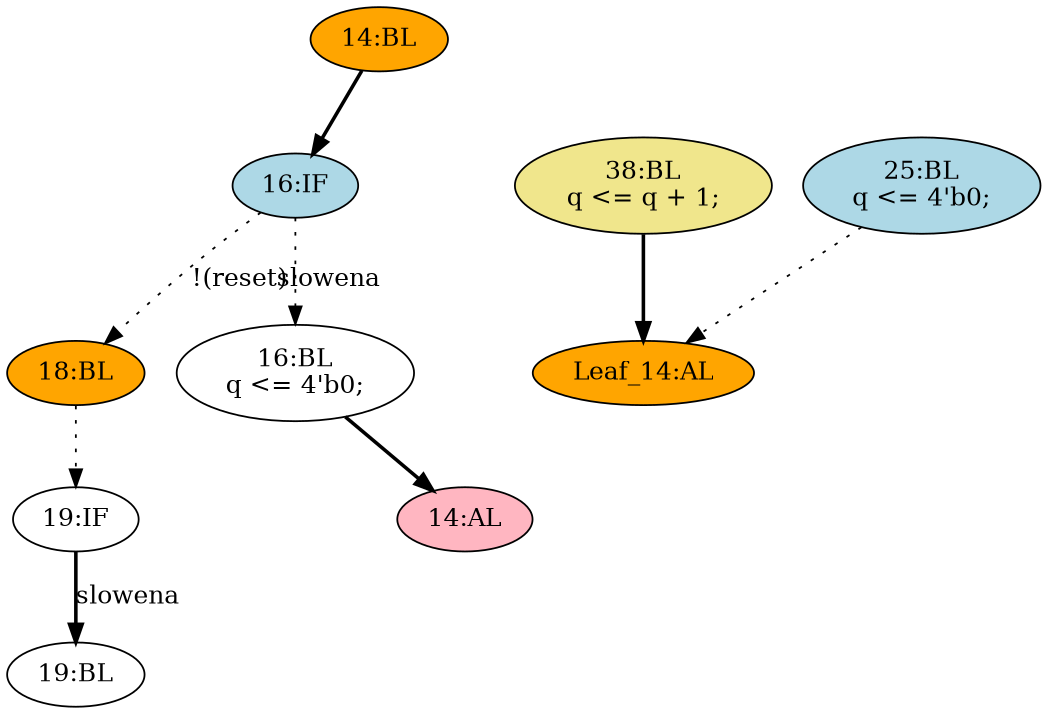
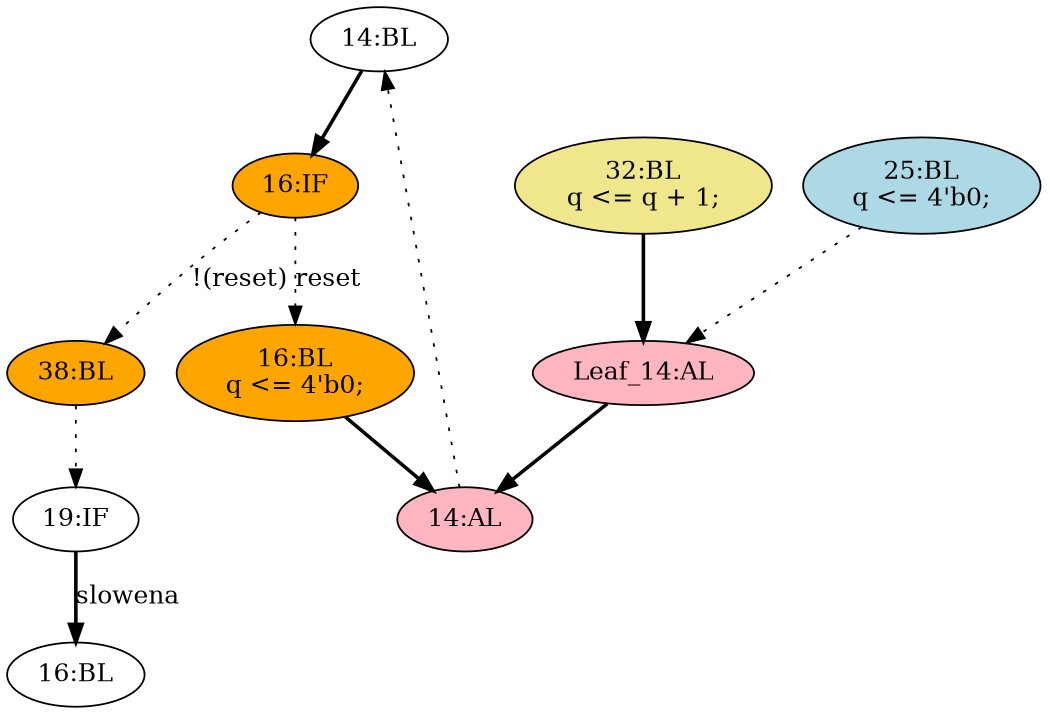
node "14:BL": fillcolor orange -> white
node "16:IF": fillcolor lightblue -> orange
node "38:BL q <= q + 1;": label "38:BL q <= q + 1;" -> "32:BL q <= q + 1;"
edge "16:IF" -> "16:BL q <= 4'b0;": label "slowena" -> "reset"
edge "14:AL" -> "14:BL": added
node "18:BL": label "18:BL" -> "38:BL"
node "16:BL q <= 4'b0;": fillcolor white -> orange
node "Leaf_14:AL": fillcolor orange -> lightpink
edge "Leaf_14:AL" -> "14:AL": added
node "19:BL": label "19:BL" -> "16:BL"
